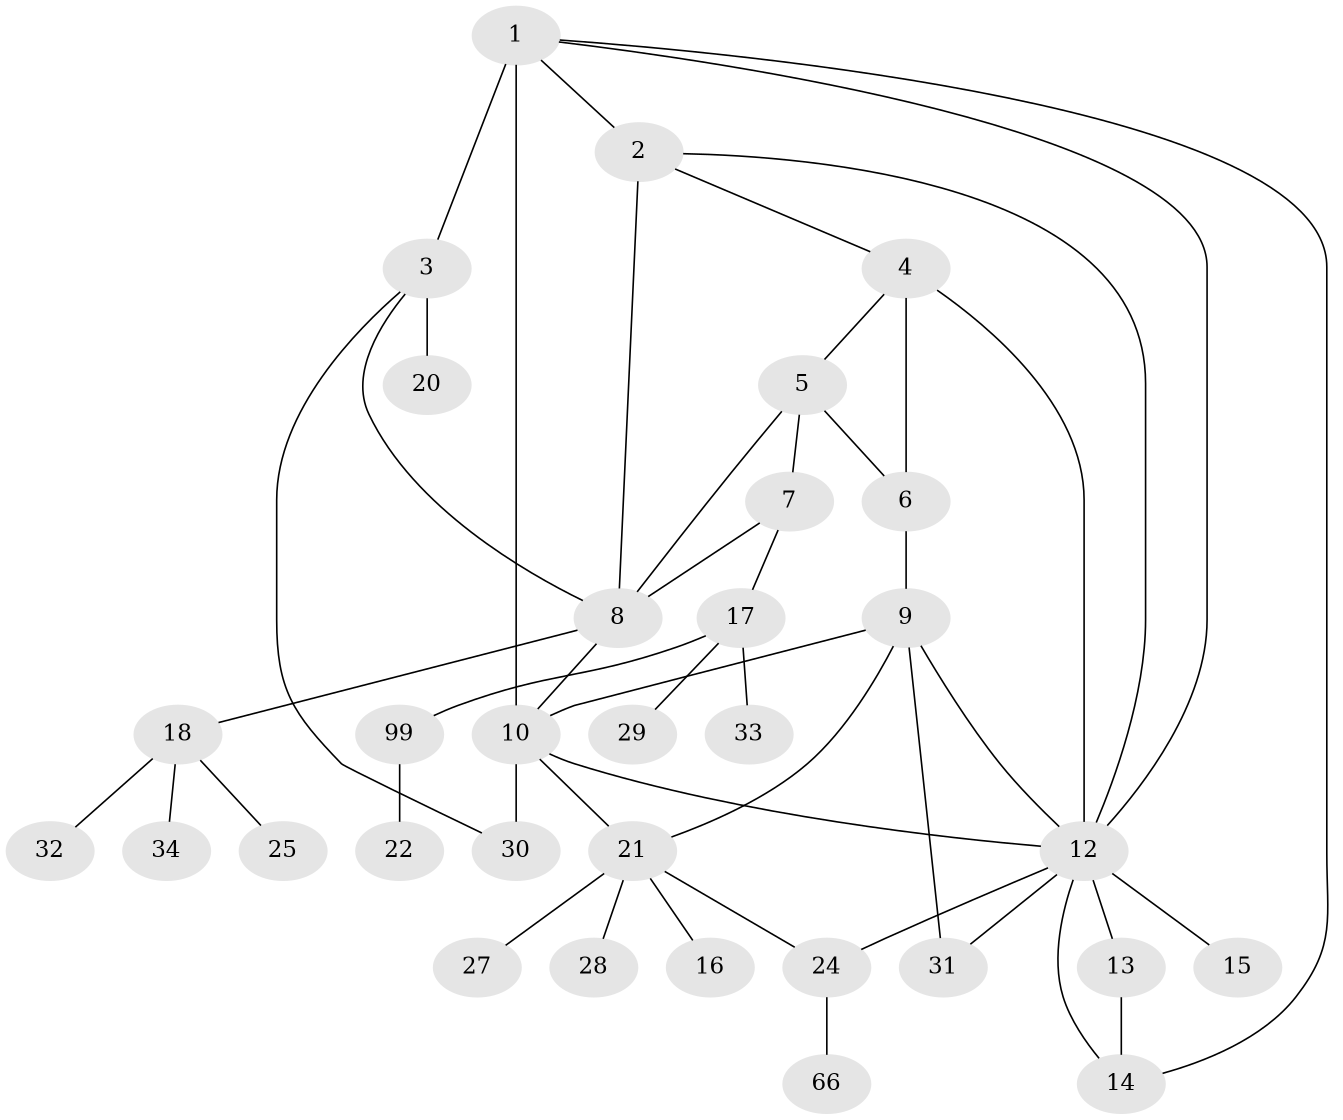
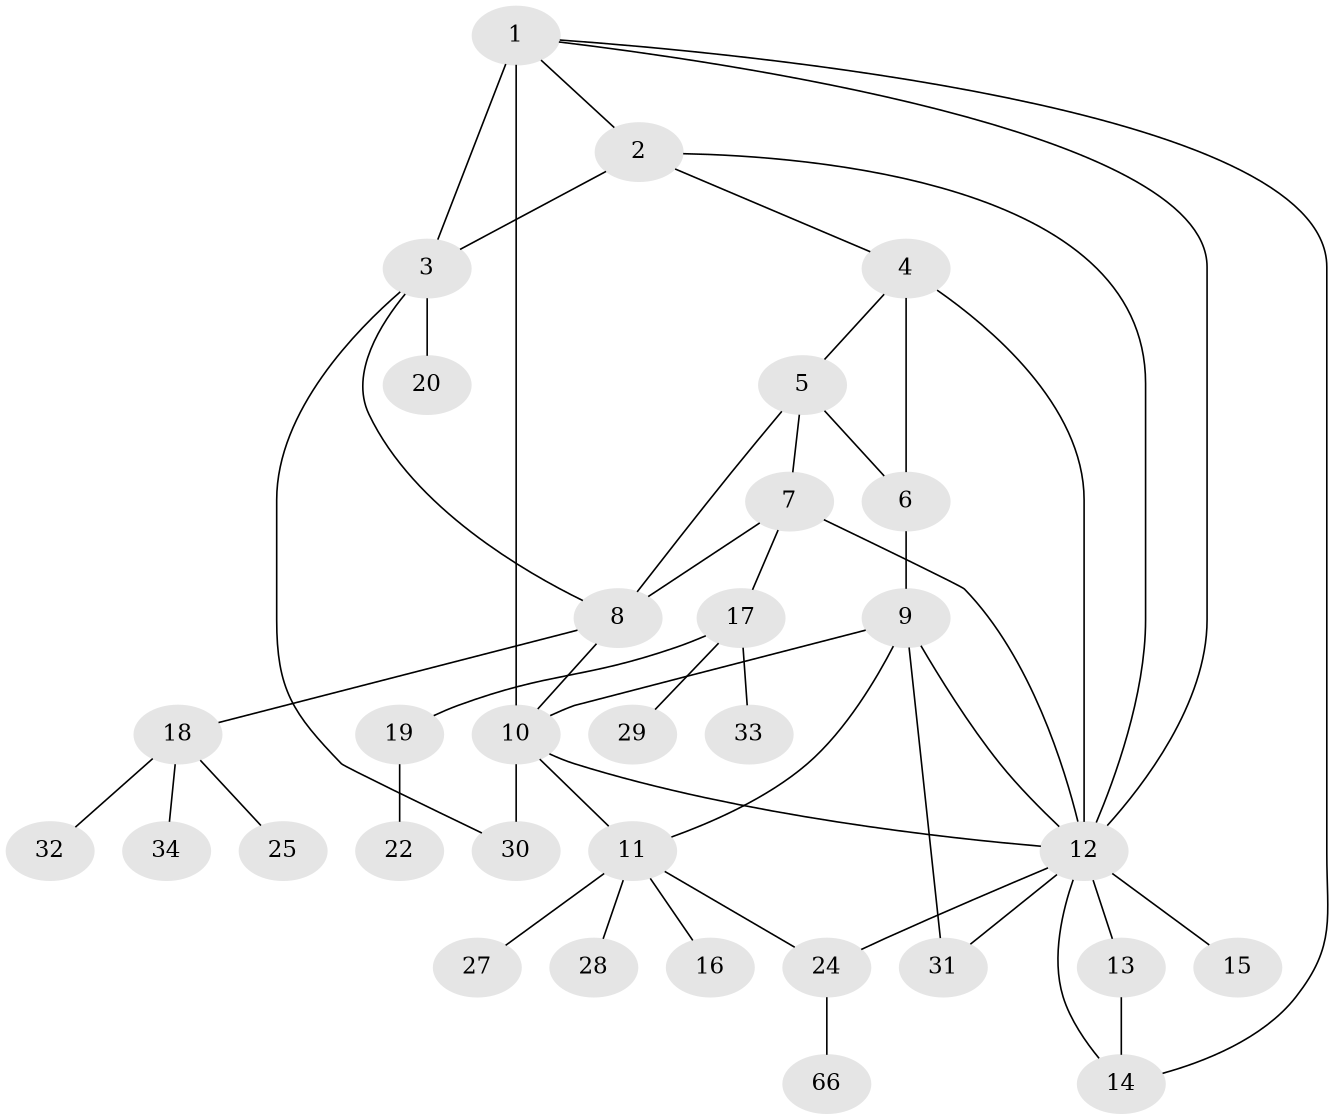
edge "2" -- "8": now "2" -- "3"
edge "7" -- "12": added
node "99": label "99" -> "19"
node "21": label "21" -> "11"
